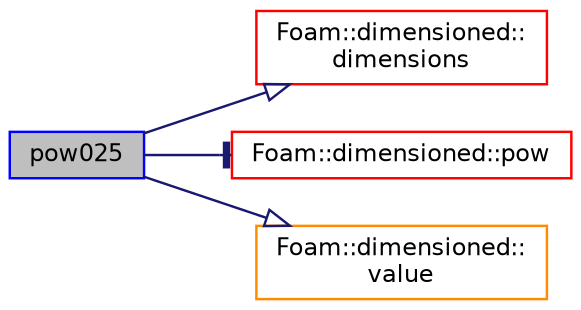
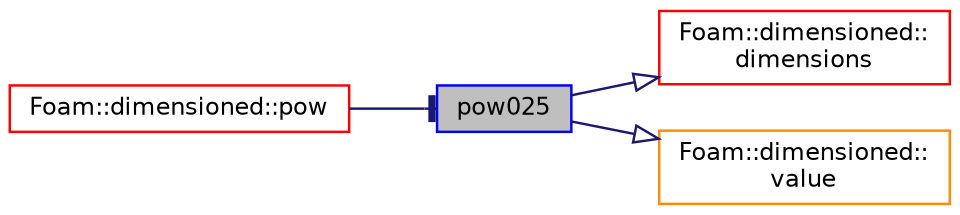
edge "pow025" -> "Foam::dimensioned::pow": reversed
